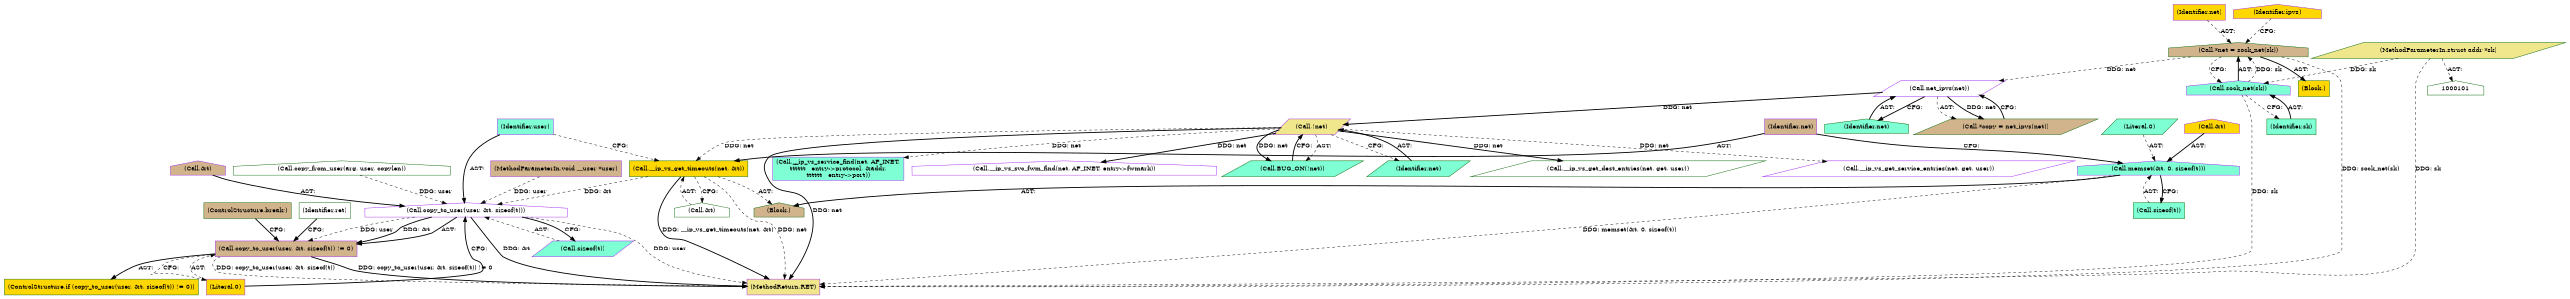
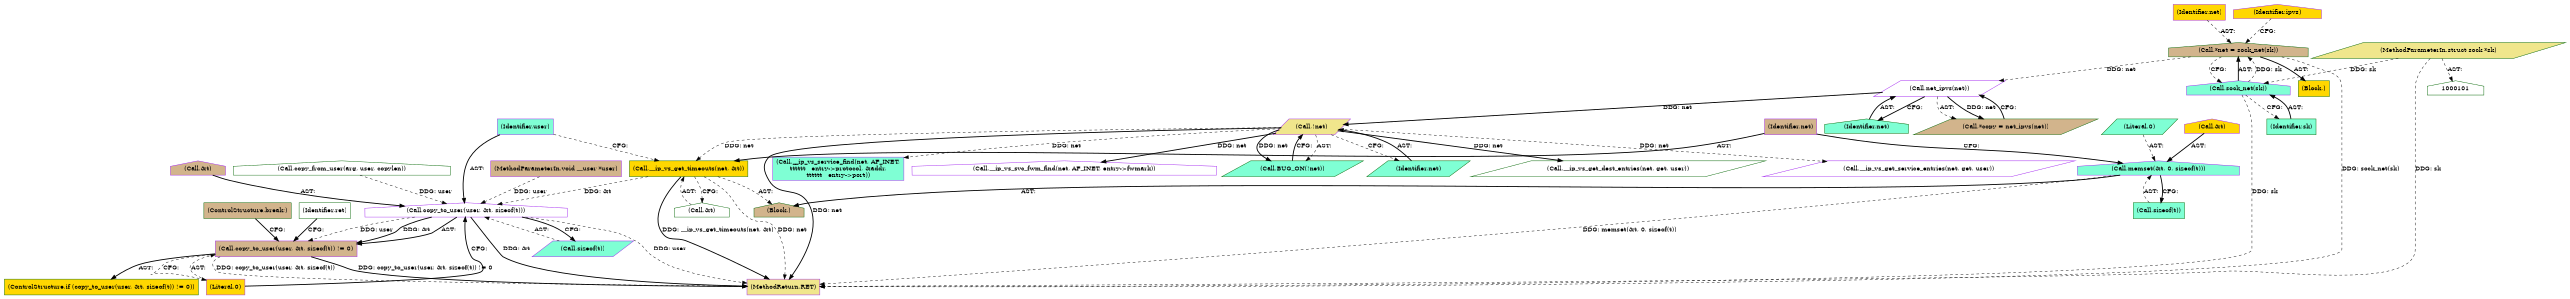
node "(MethodParameterIn,struct addr *sk)": label "(MethodParameterIn,struct addr *sk)" -> "(MethodParameterIn,struct sock *sk)"
